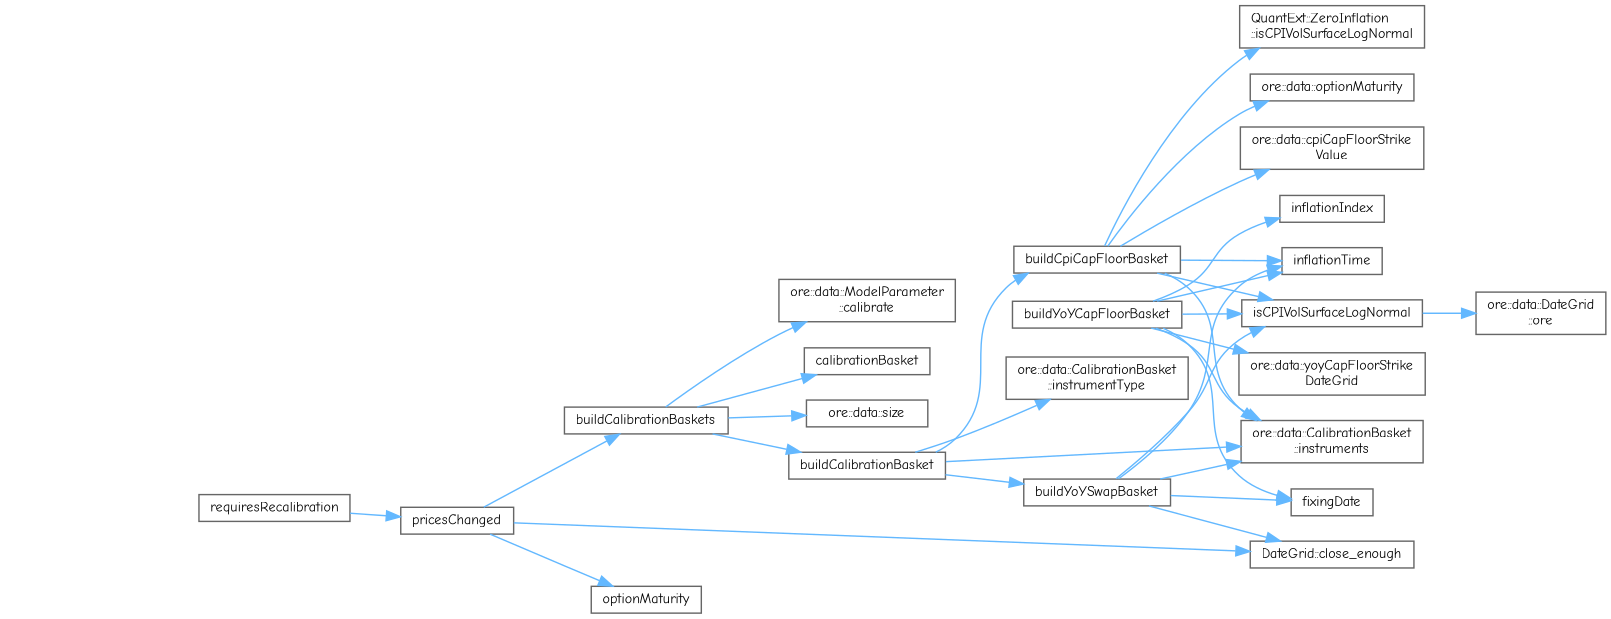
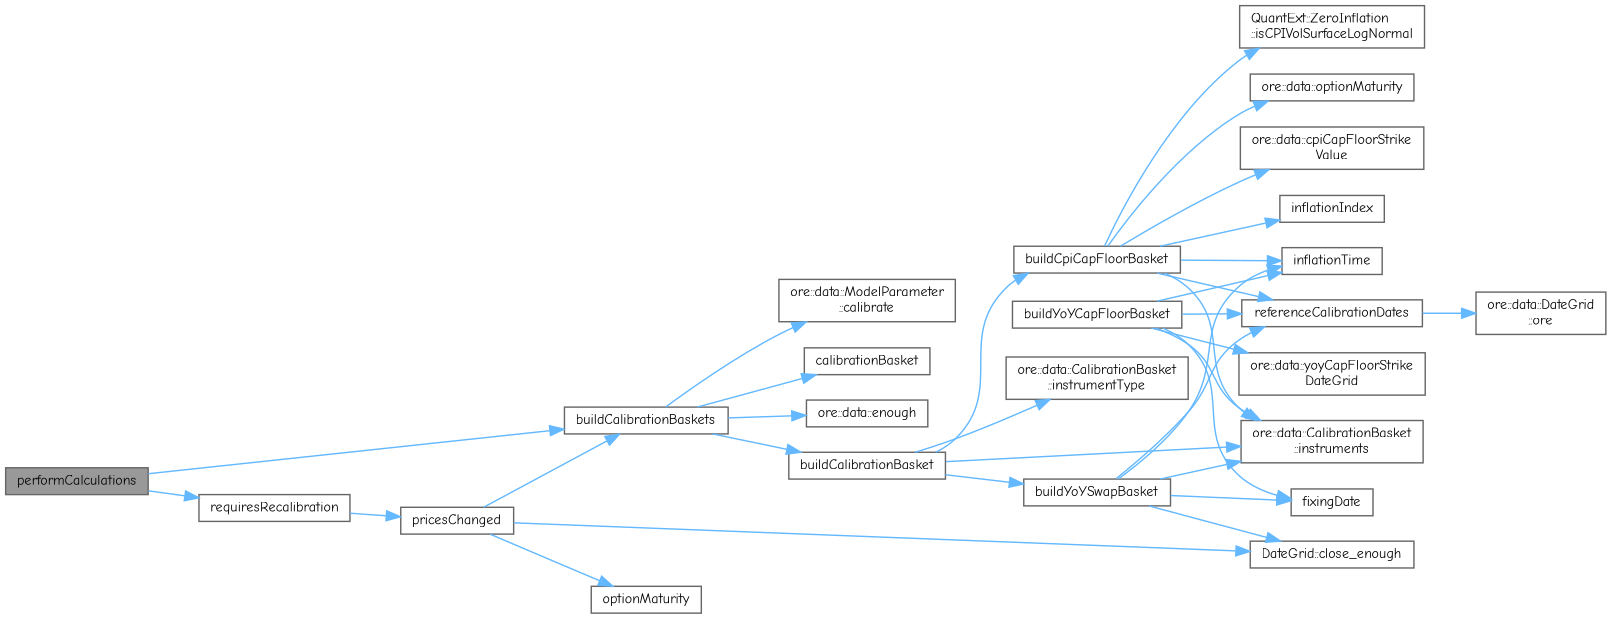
edge "buildYoYCapFloorBasket" -> "inflationIndex": now "buildCpiCapFloorBasket" -> "inflationIndex"
node "isCPIVolSurfaceLogNormal": label "isCPIVolSurfaceLogNormal" -> "referenceCalibrationDates"
node "ore::data::size": label "ore::data::size" -> "ore::data::enough"
node "performCalculations": added
